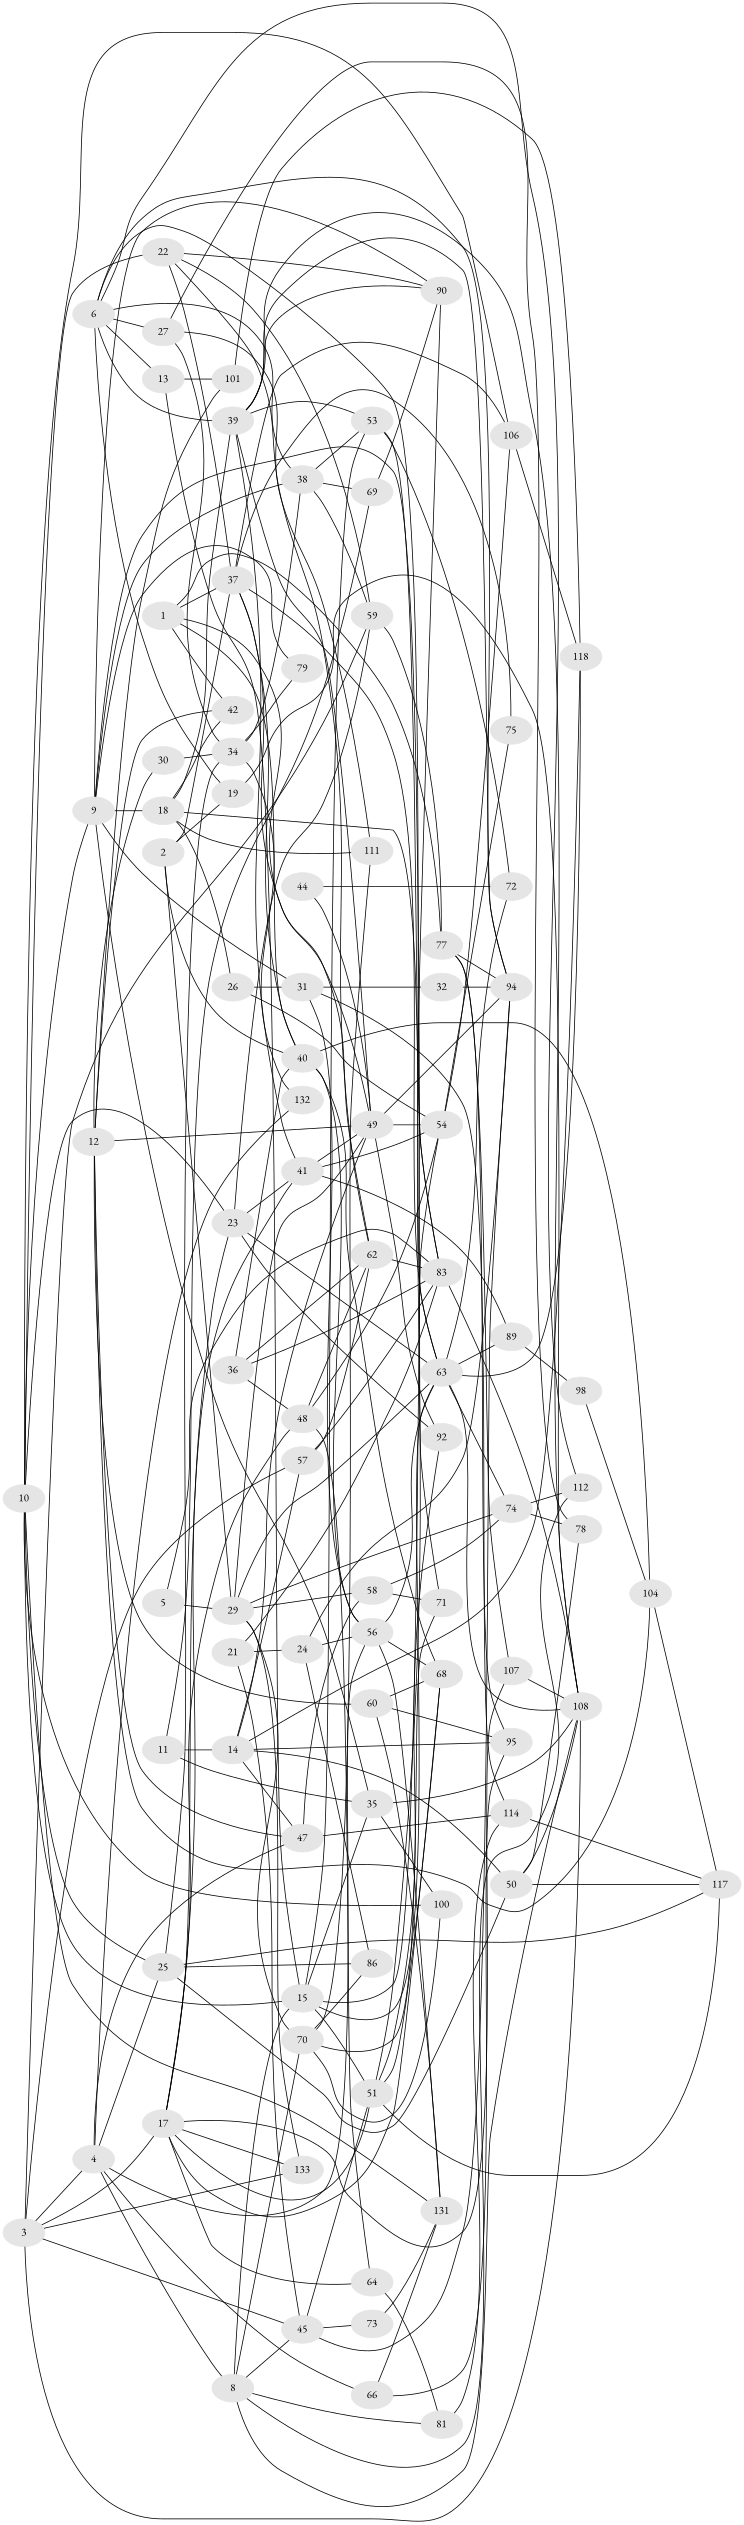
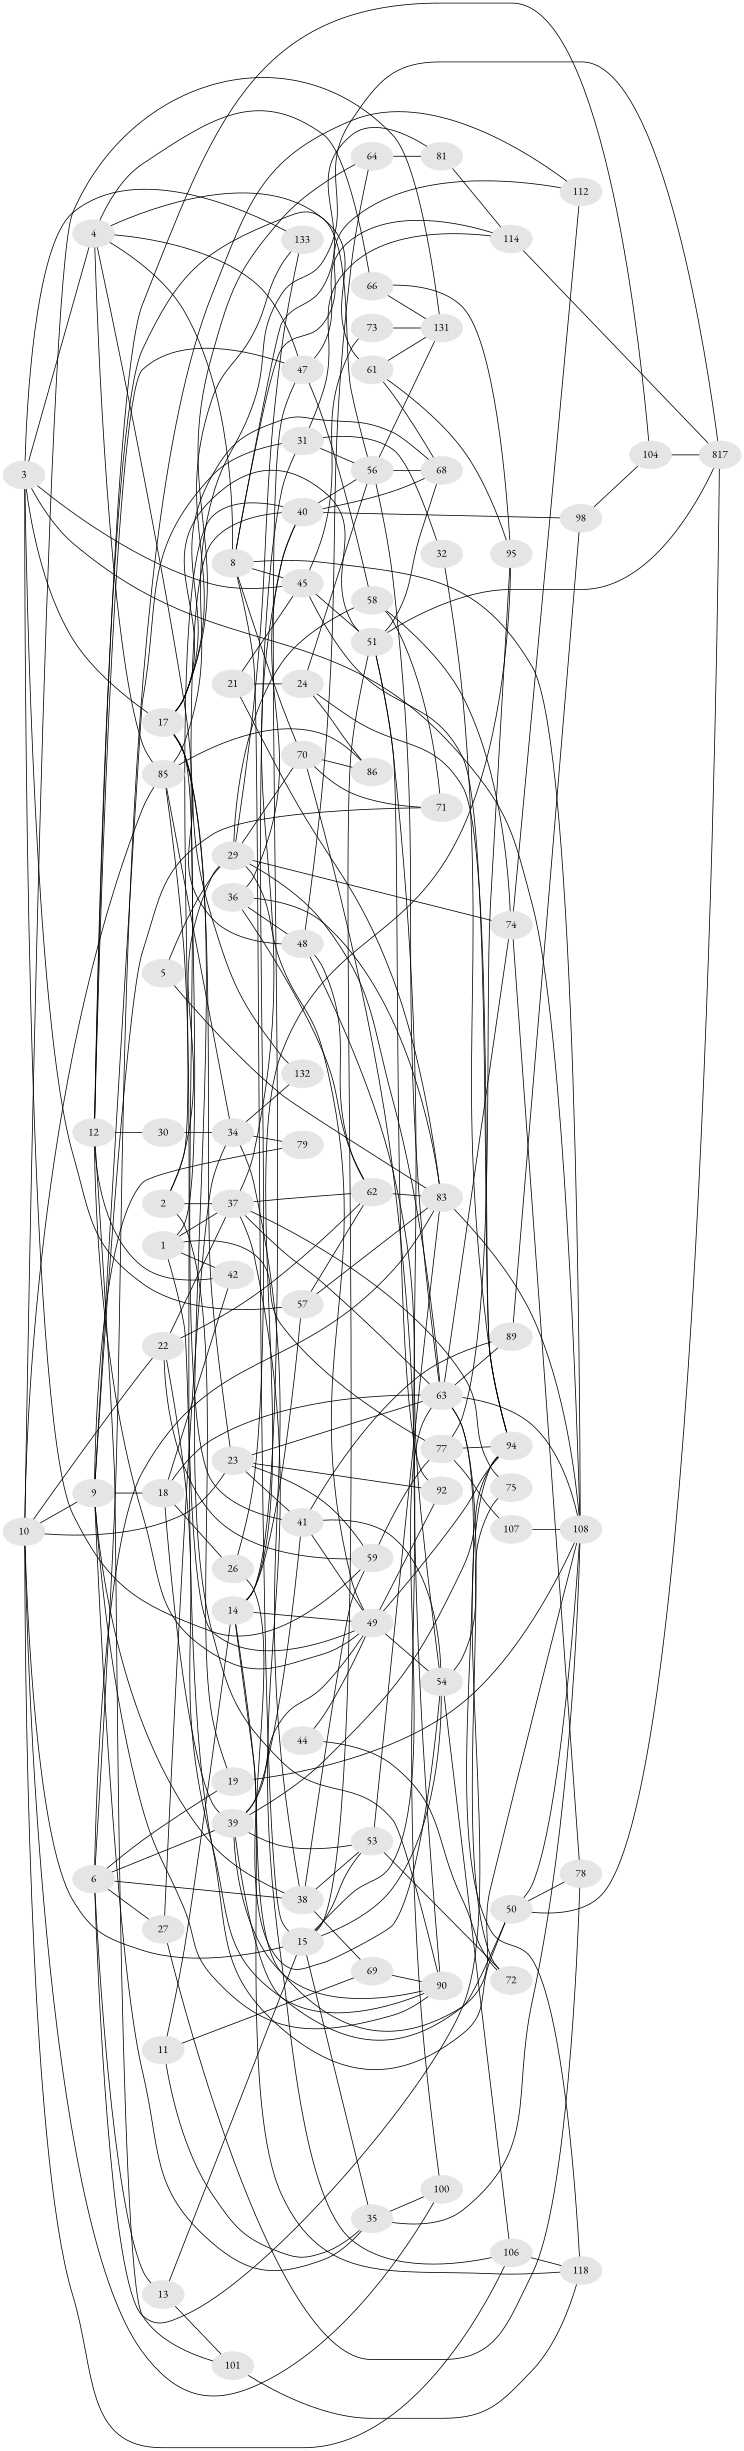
node "111": removed
edge "40" -- "104": now "40" -- "98"
node "60": label "60" -> "61"
node "117": label "117" -> "817"
node "25": label "25" -> "85"
edge "107" -- "17": now "90" -- "17"
